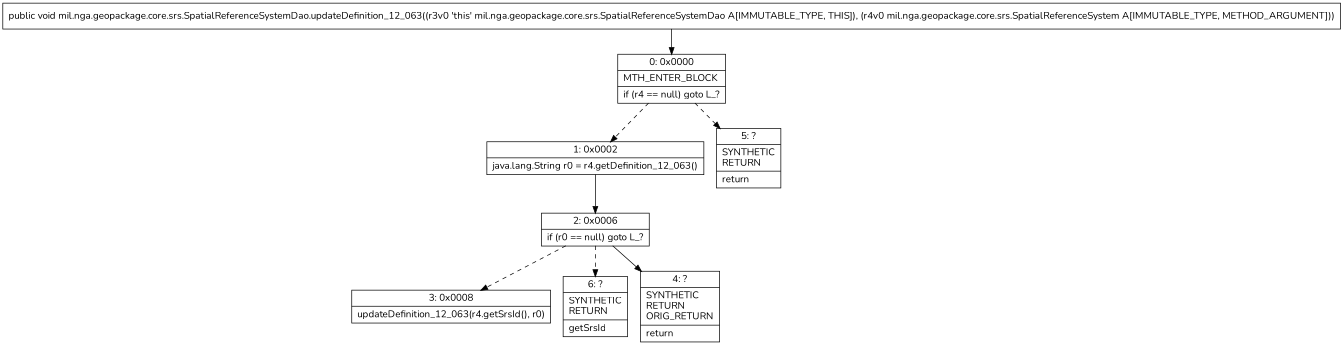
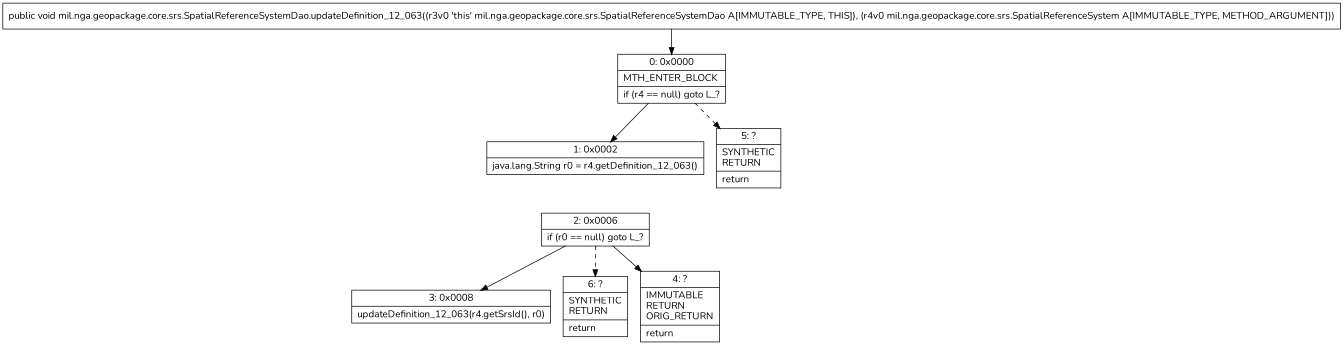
edge "0: 0x0000" -> "1: 0x0002": style dashed -> solid
edge "1: 0x0002" -> "2: 0x0006": removed
edge "2: 0x0006" -> "3: 0x0008": style dashed -> solid
node "4: ?": text "SYNTHETIC" -> "IMMUTABLE"
node "6: ?": text "getSrsId" -> "return"
